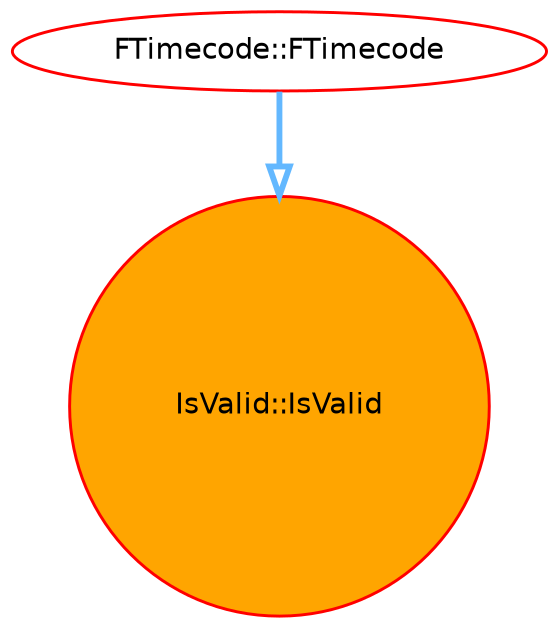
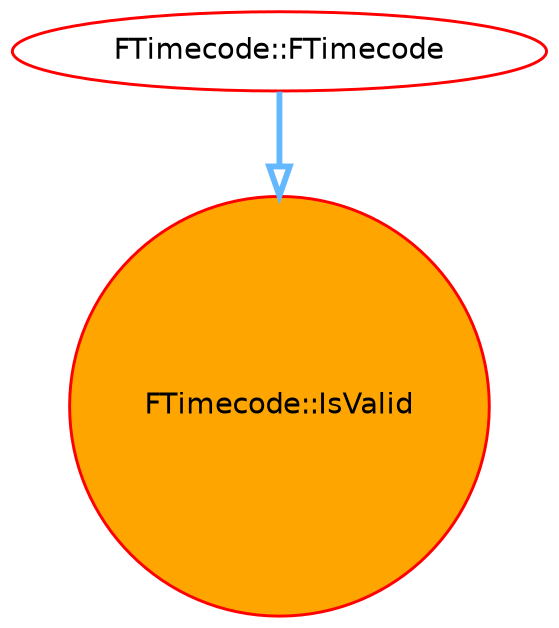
node "IsValid::IsValid": label "IsValid::IsValid" -> "FTimecode::IsValid"
